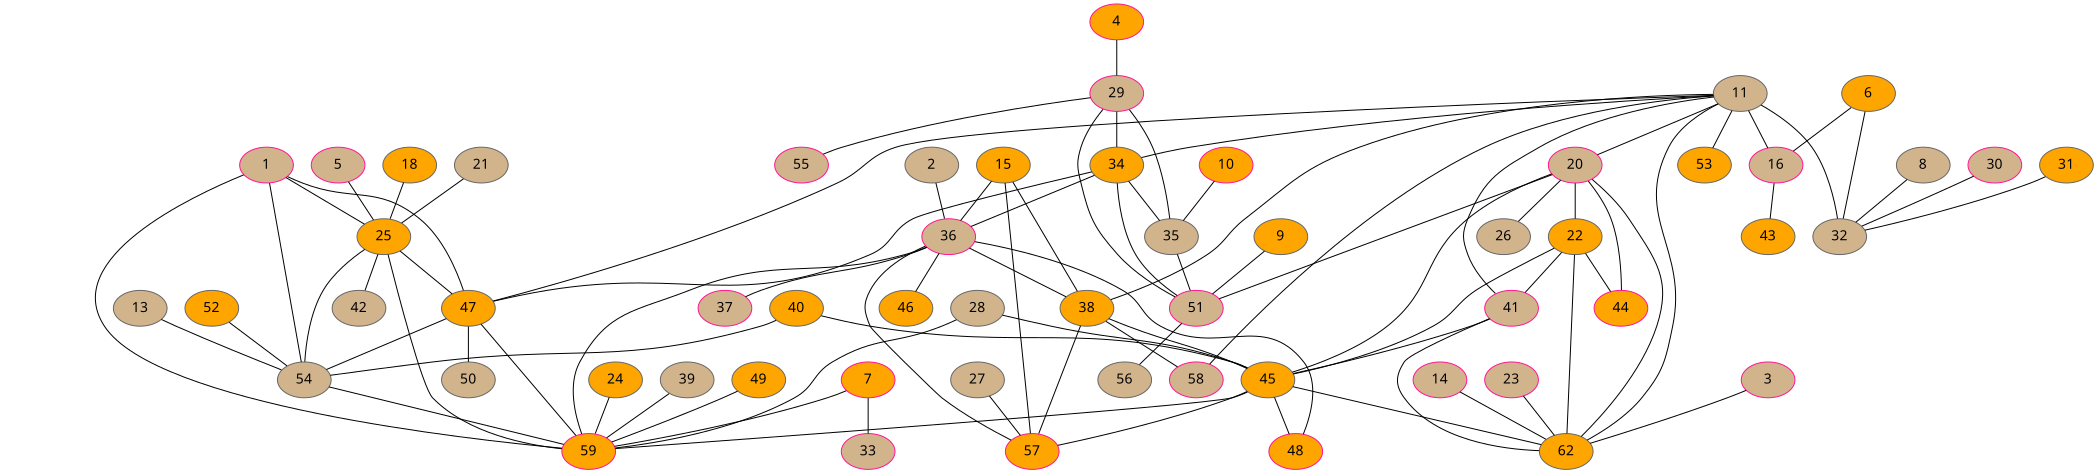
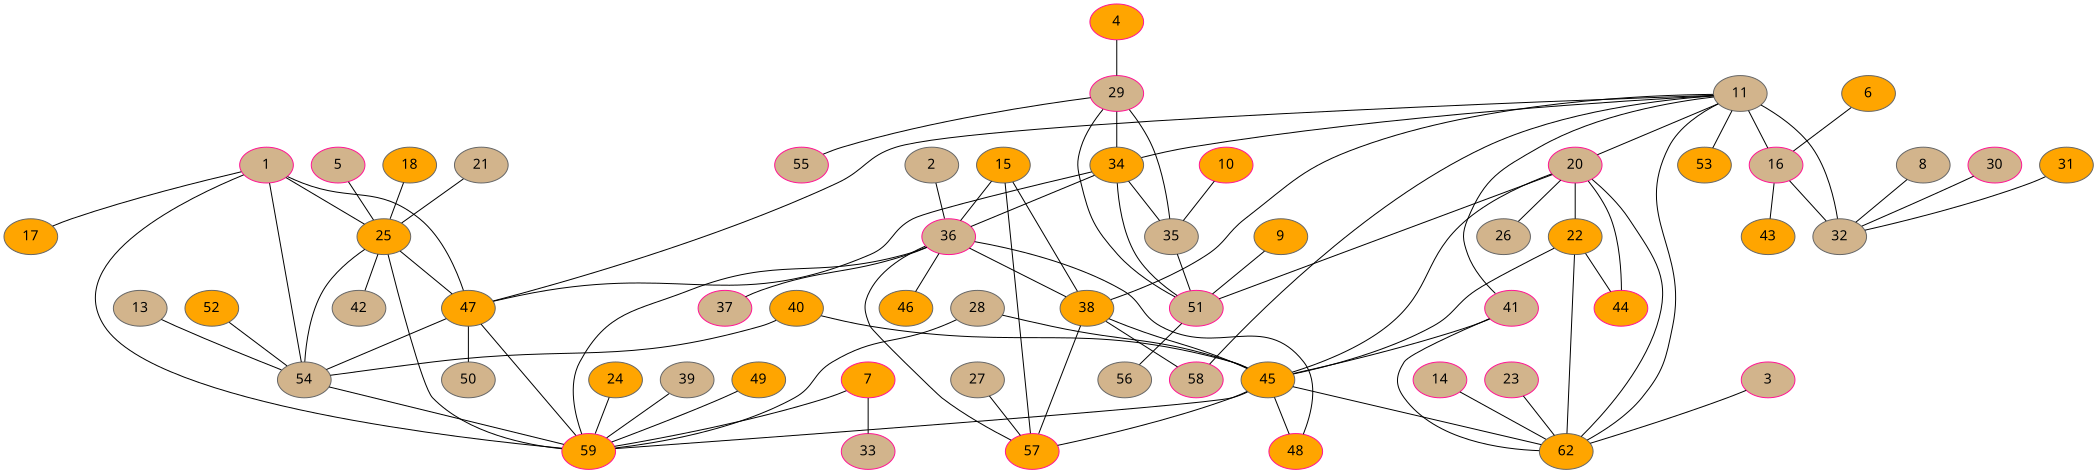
edge "6" -- "32": now "16" -- "32"
node "17": added
edge "22" -- "41": removed
